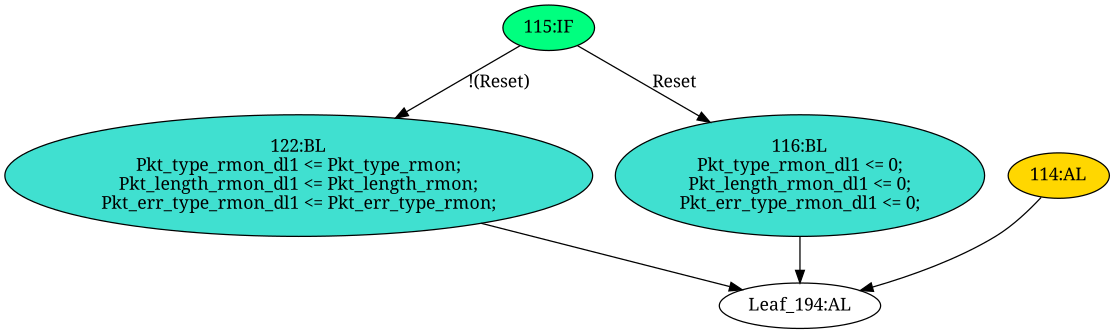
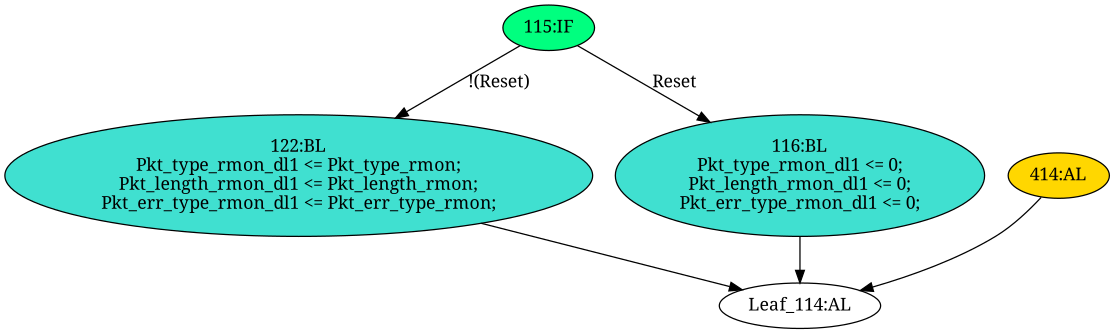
node "114:AL": label "114:AL" -> "414:AL"
node "Leaf_194:AL": label "Leaf_194:AL" -> "Leaf_114:AL"
